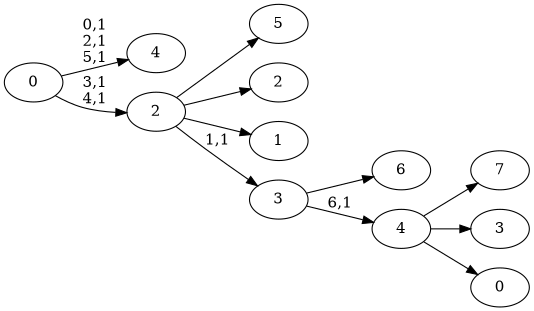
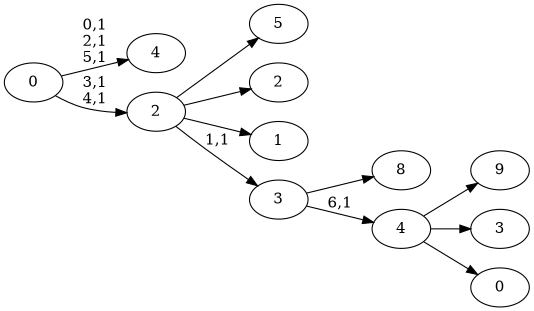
node "6": label "6" -> "8"
node "7": label "7" -> "9"
